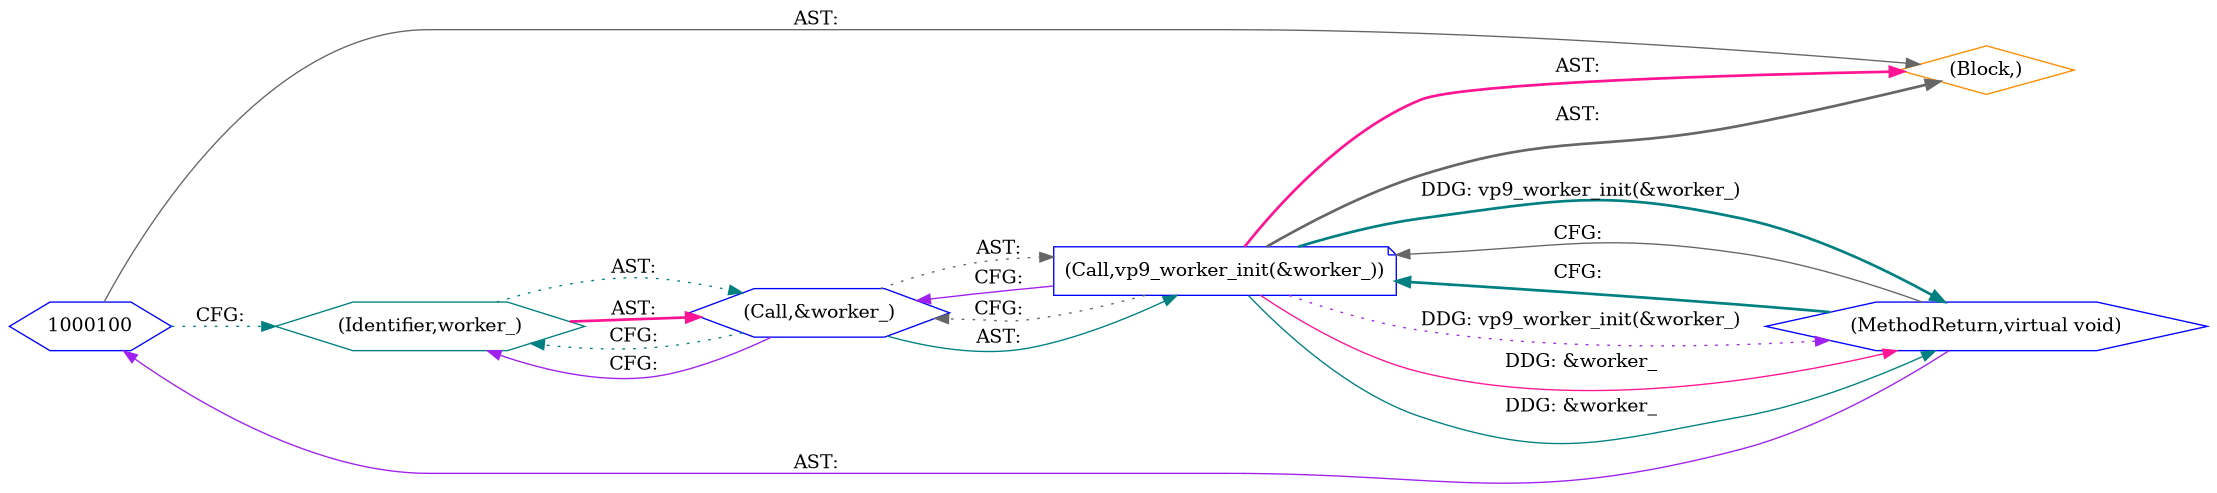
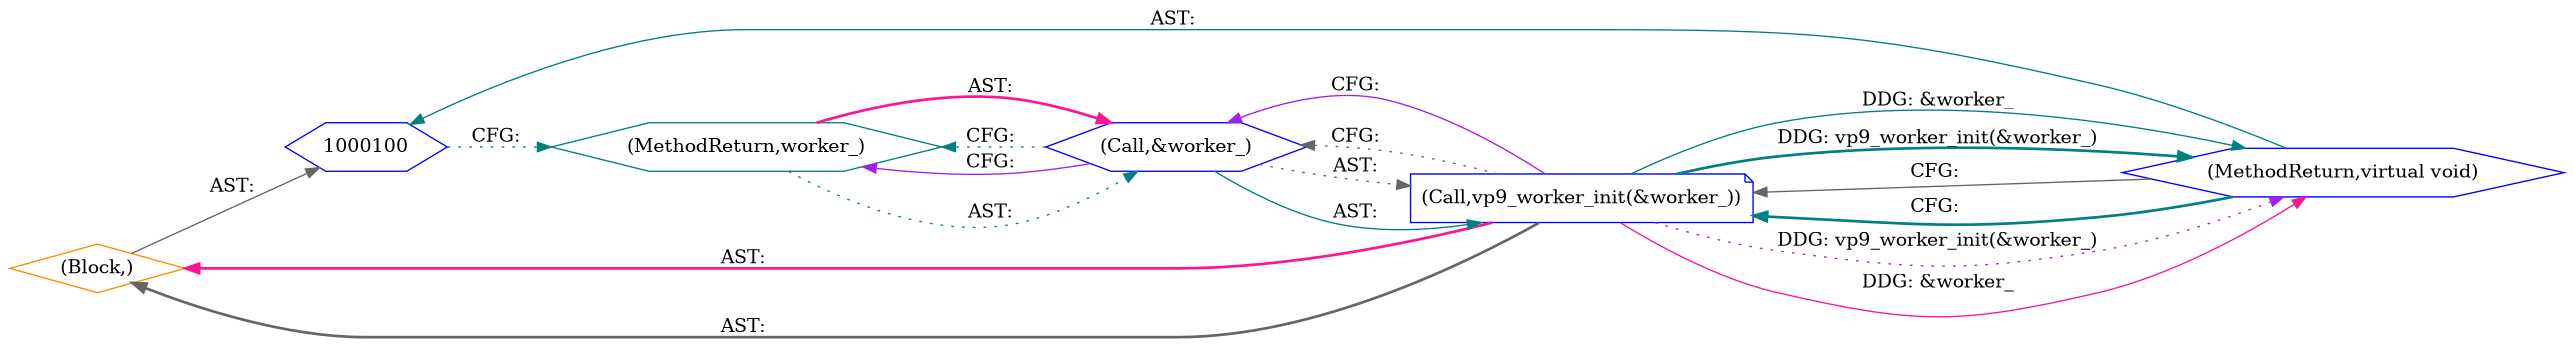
edge "1000100" -> "(Block,)": reversed
node "(Identifier,worker_)": label "(Identifier,worker_)" -> "(MethodReturn,worker_)"
edge "(MethodReturn,virtual void)" -> "1000100": color purple -> teal
